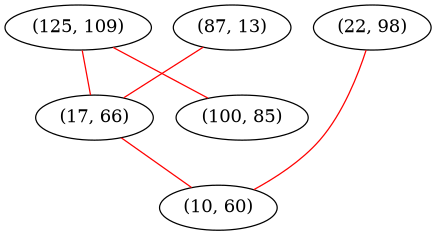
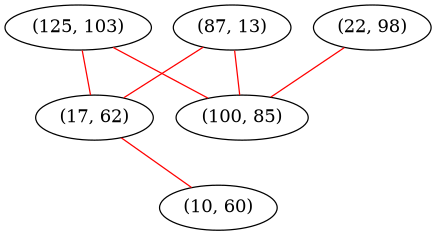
node "(125, 109)": label "(125, 109)" -> "(125, 103)"
edge "(87, 13)" -- "(100, 85)": added
node "(17, 66)": label "(17, 66)" -> "(17, 62)"
edge "(22, 98)" -- "(10, 60)": now "(22, 98)" -- "(100, 85)"
